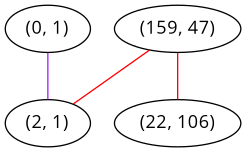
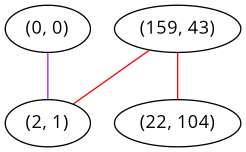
node "(0, 1)": label "(0, 1)" -> "(0, 0)"
node "(159, 47)": label "(159, 47)" -> "(159, 43)"
node "(22, 106)": label "(22, 106)" -> "(22, 104)"
